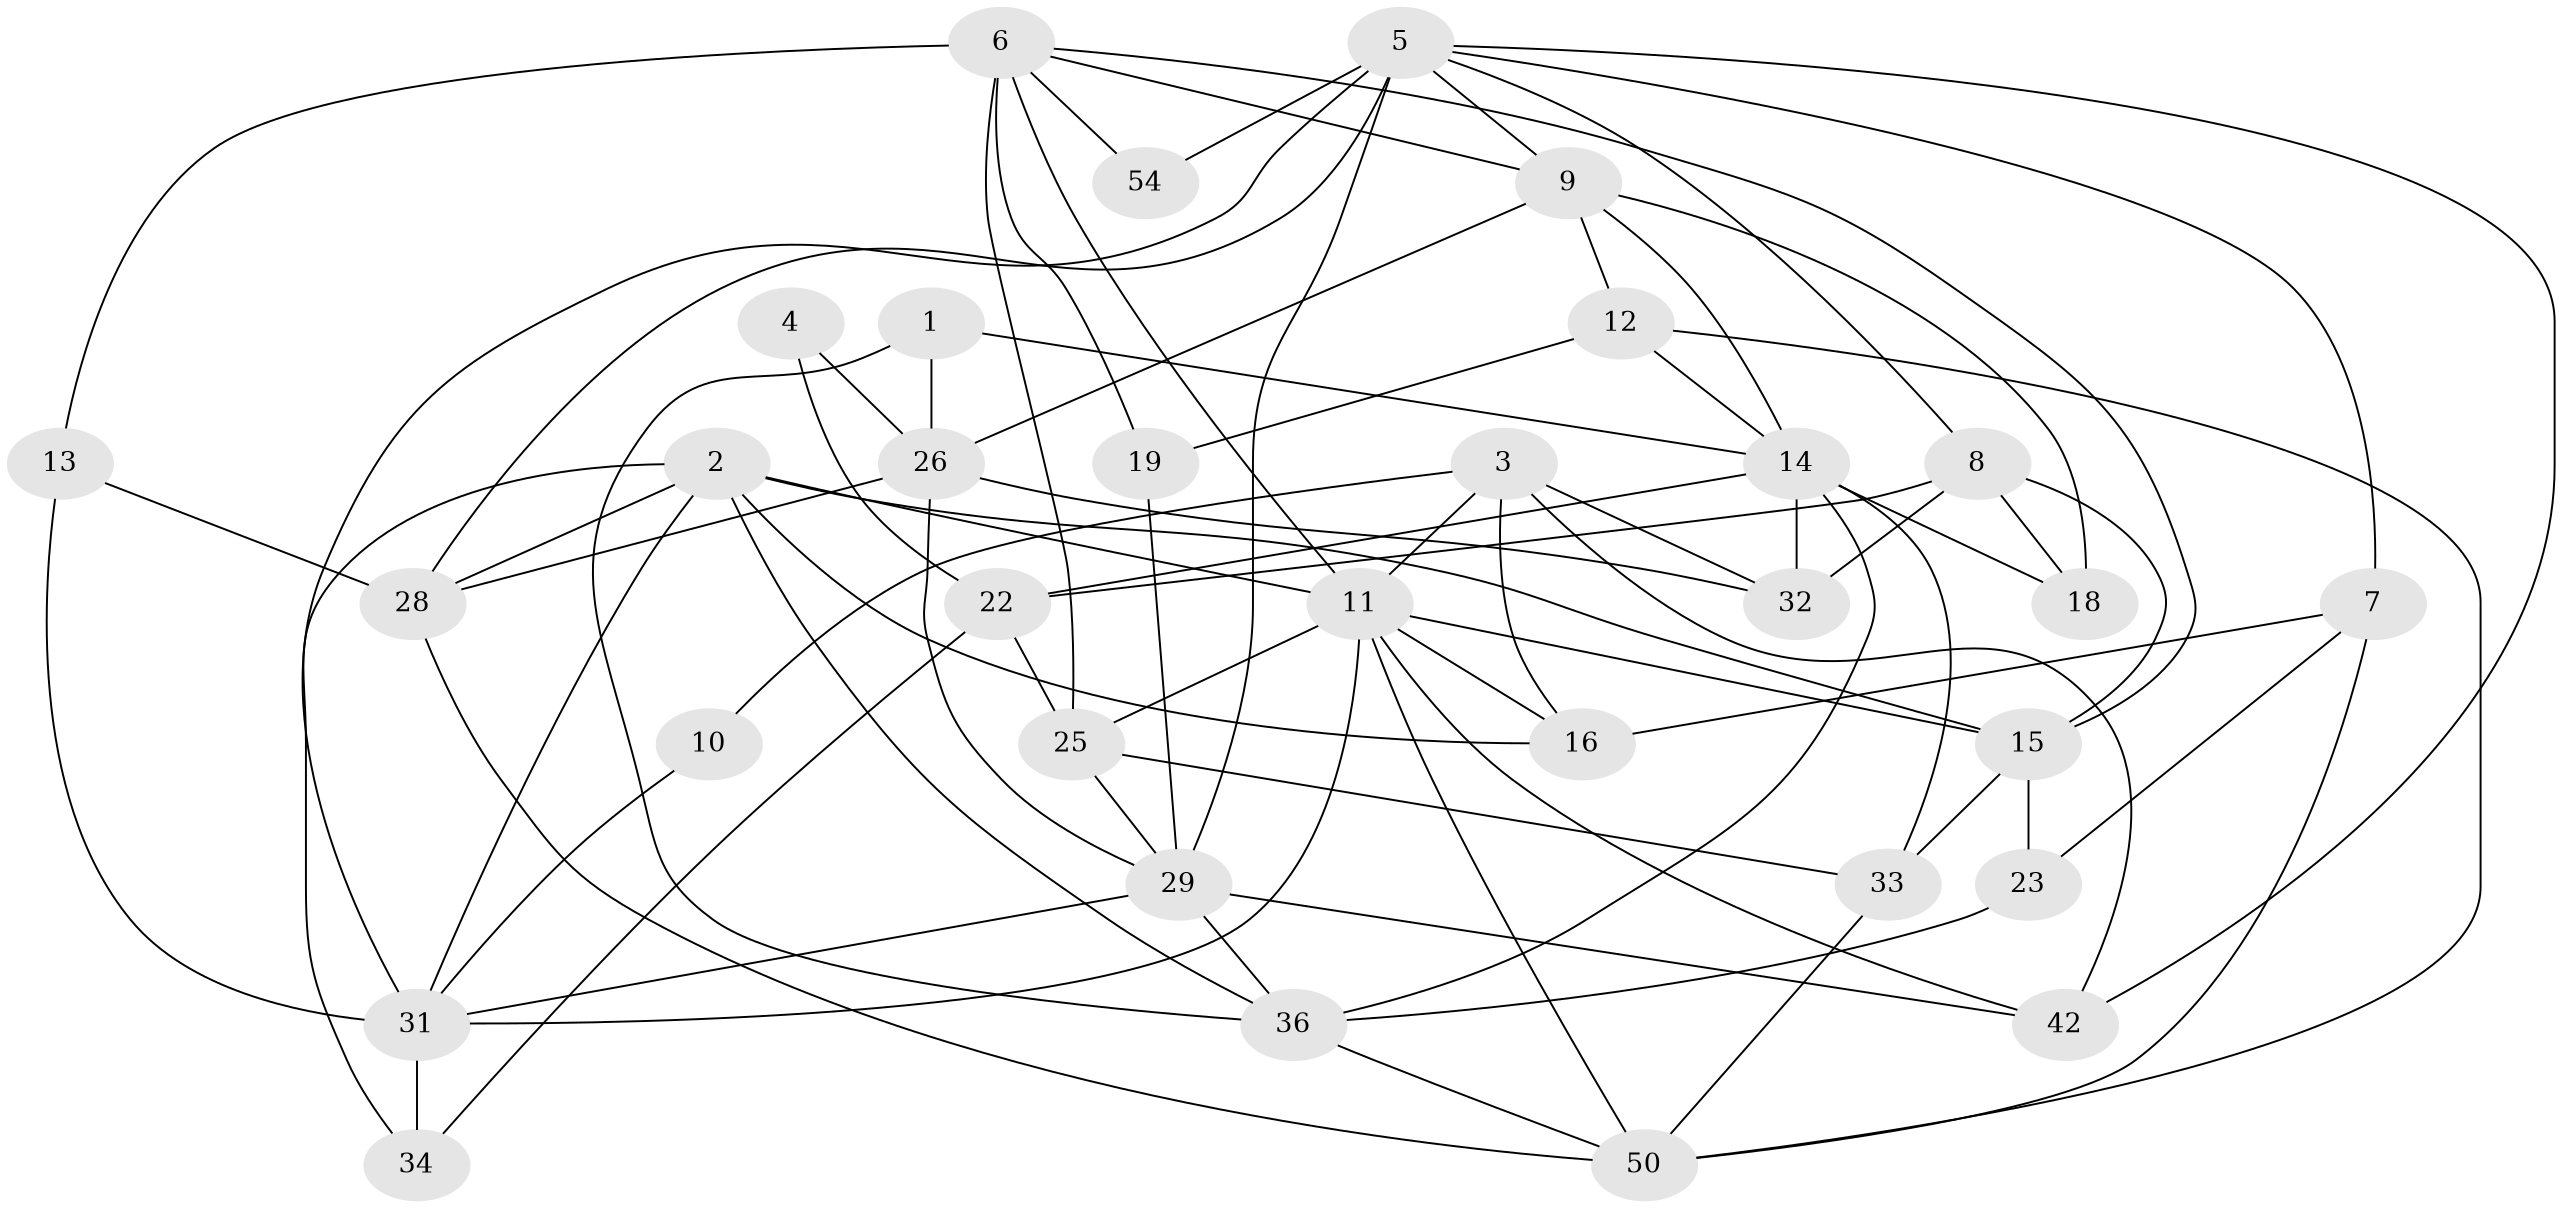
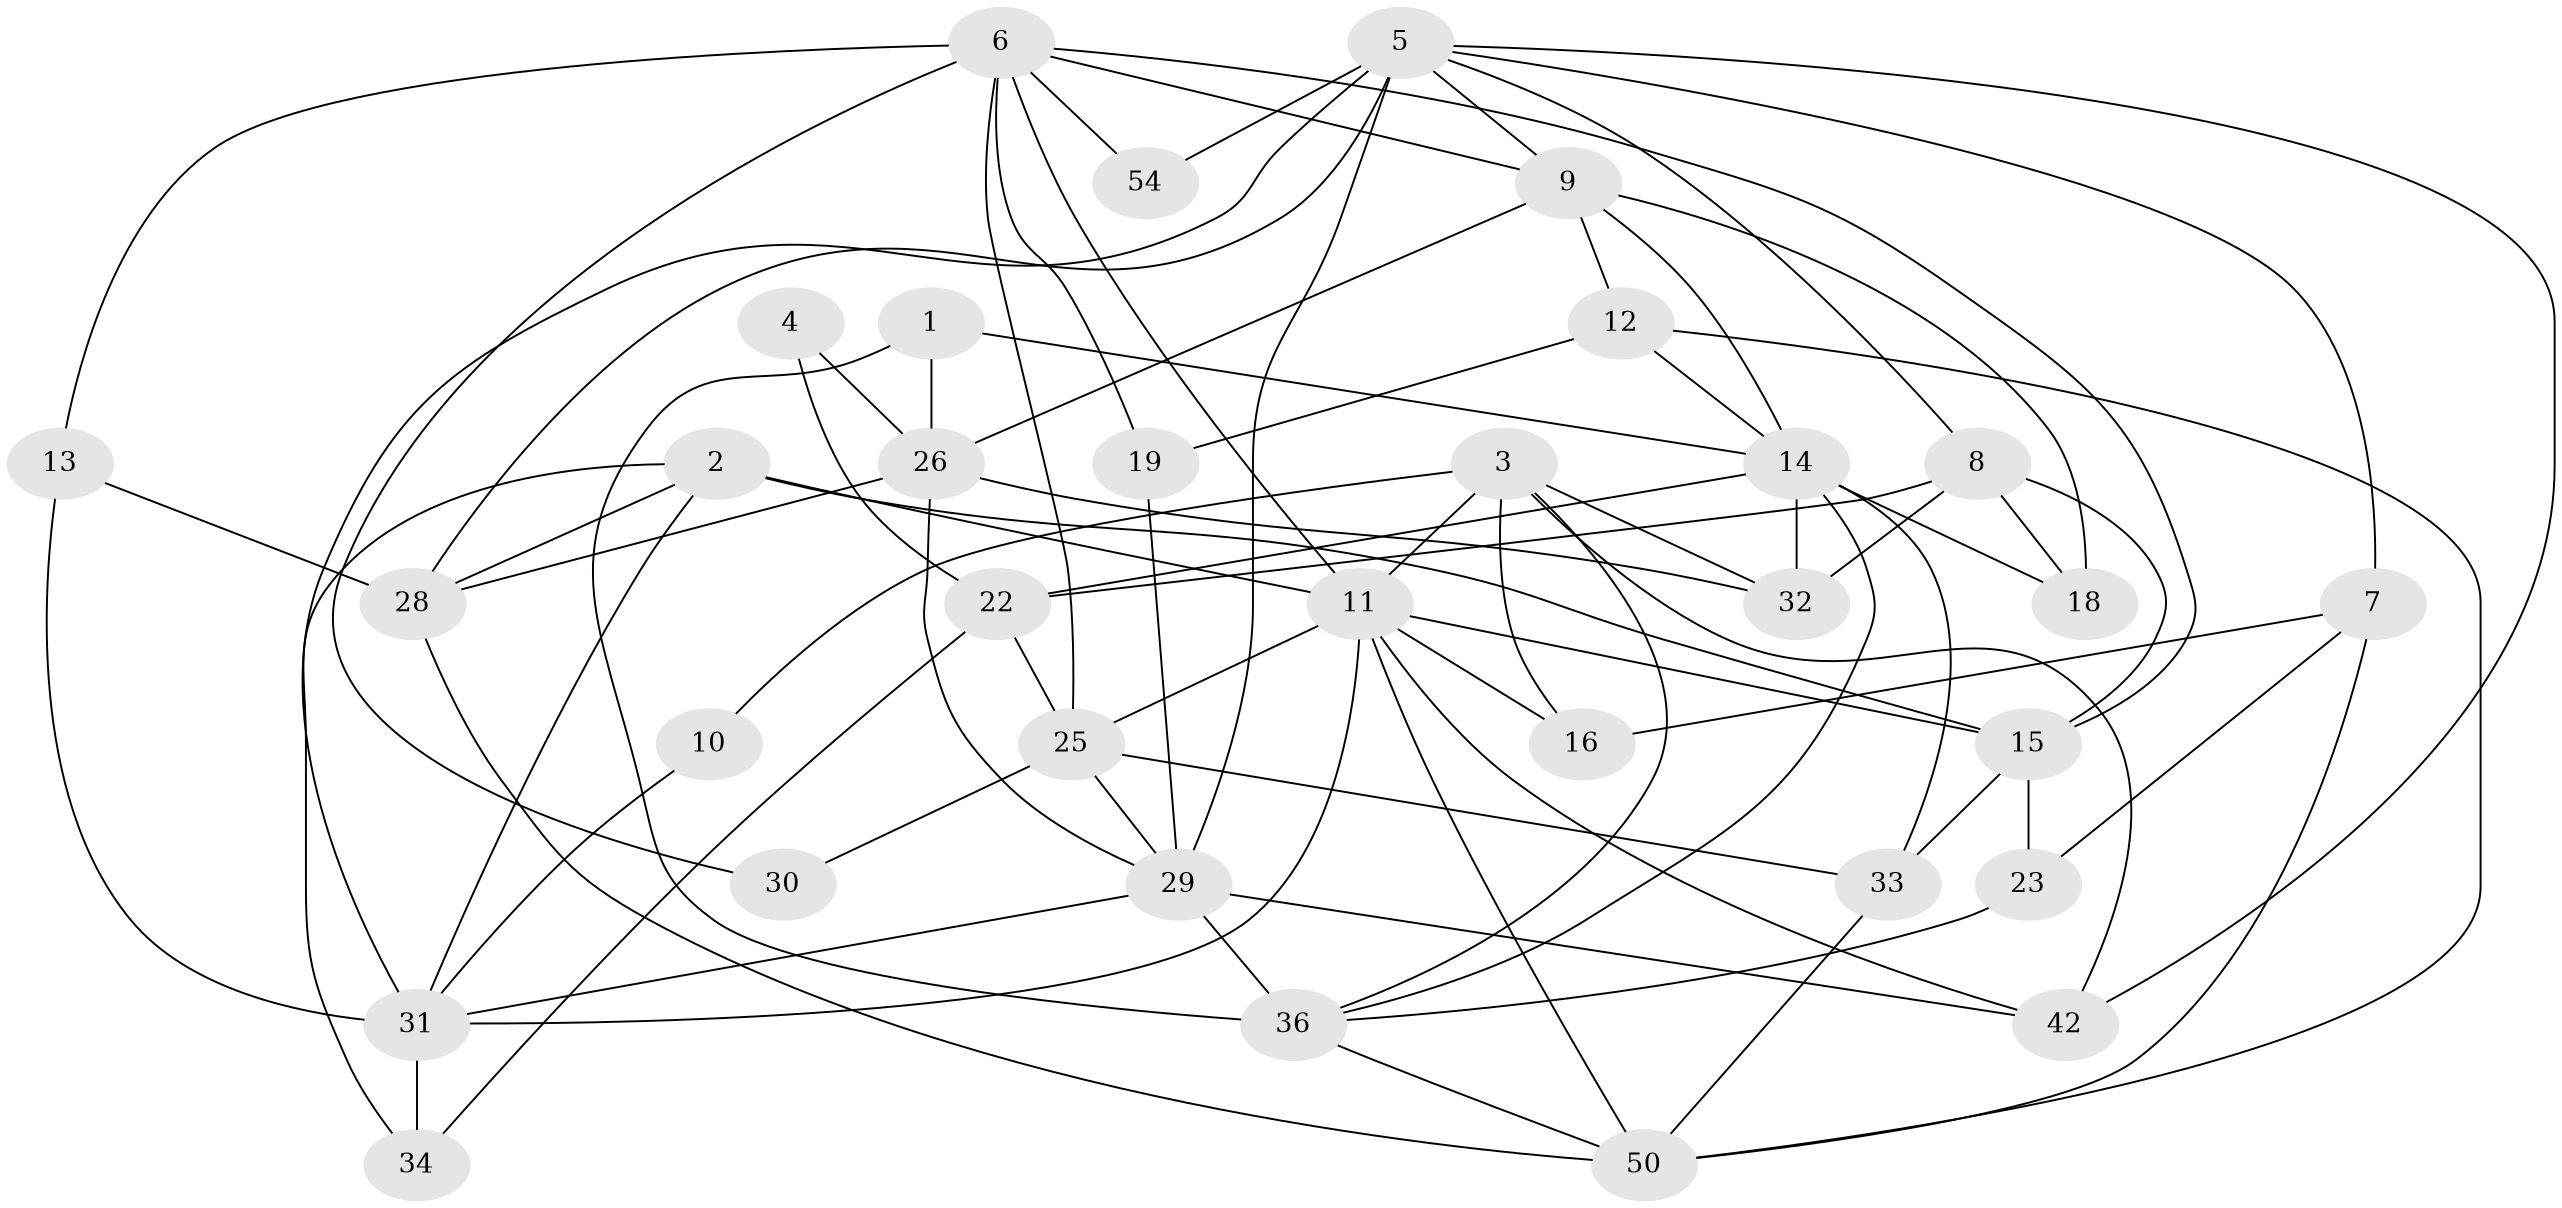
edge "2" -- "16": removed
edge "2" -- "36": now "3" -- "36"
node "30": added
